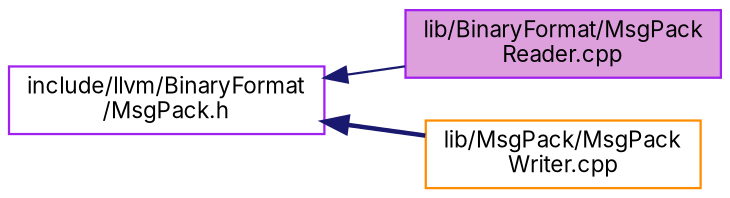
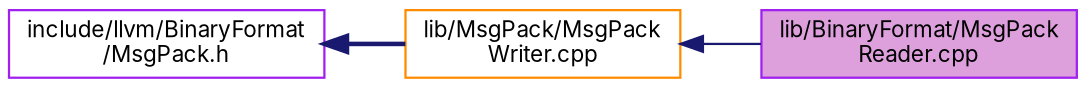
edge "lib/BinaryFormat/MsgPack Reader.cpp" -> "include/llvm/BinaryFormat /MsgPack.h": now "lib/BinaryFormat/MsgPack Reader.cpp" -> "lib/MsgPack/MsgPack Writer.cpp"
